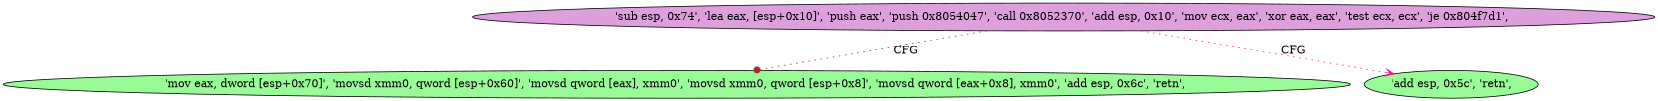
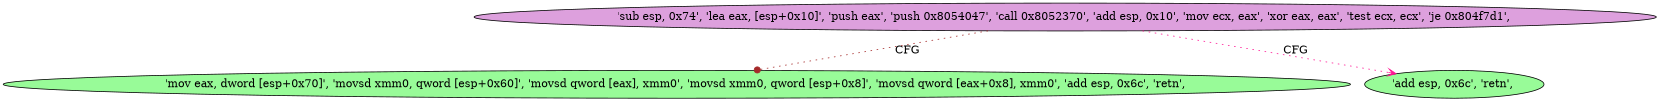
node "'add esp, 0x5c', 'retn',": label "'add esp, 0x5c', 'retn'," -> "'add esp, 0x6c', 'retn',"
